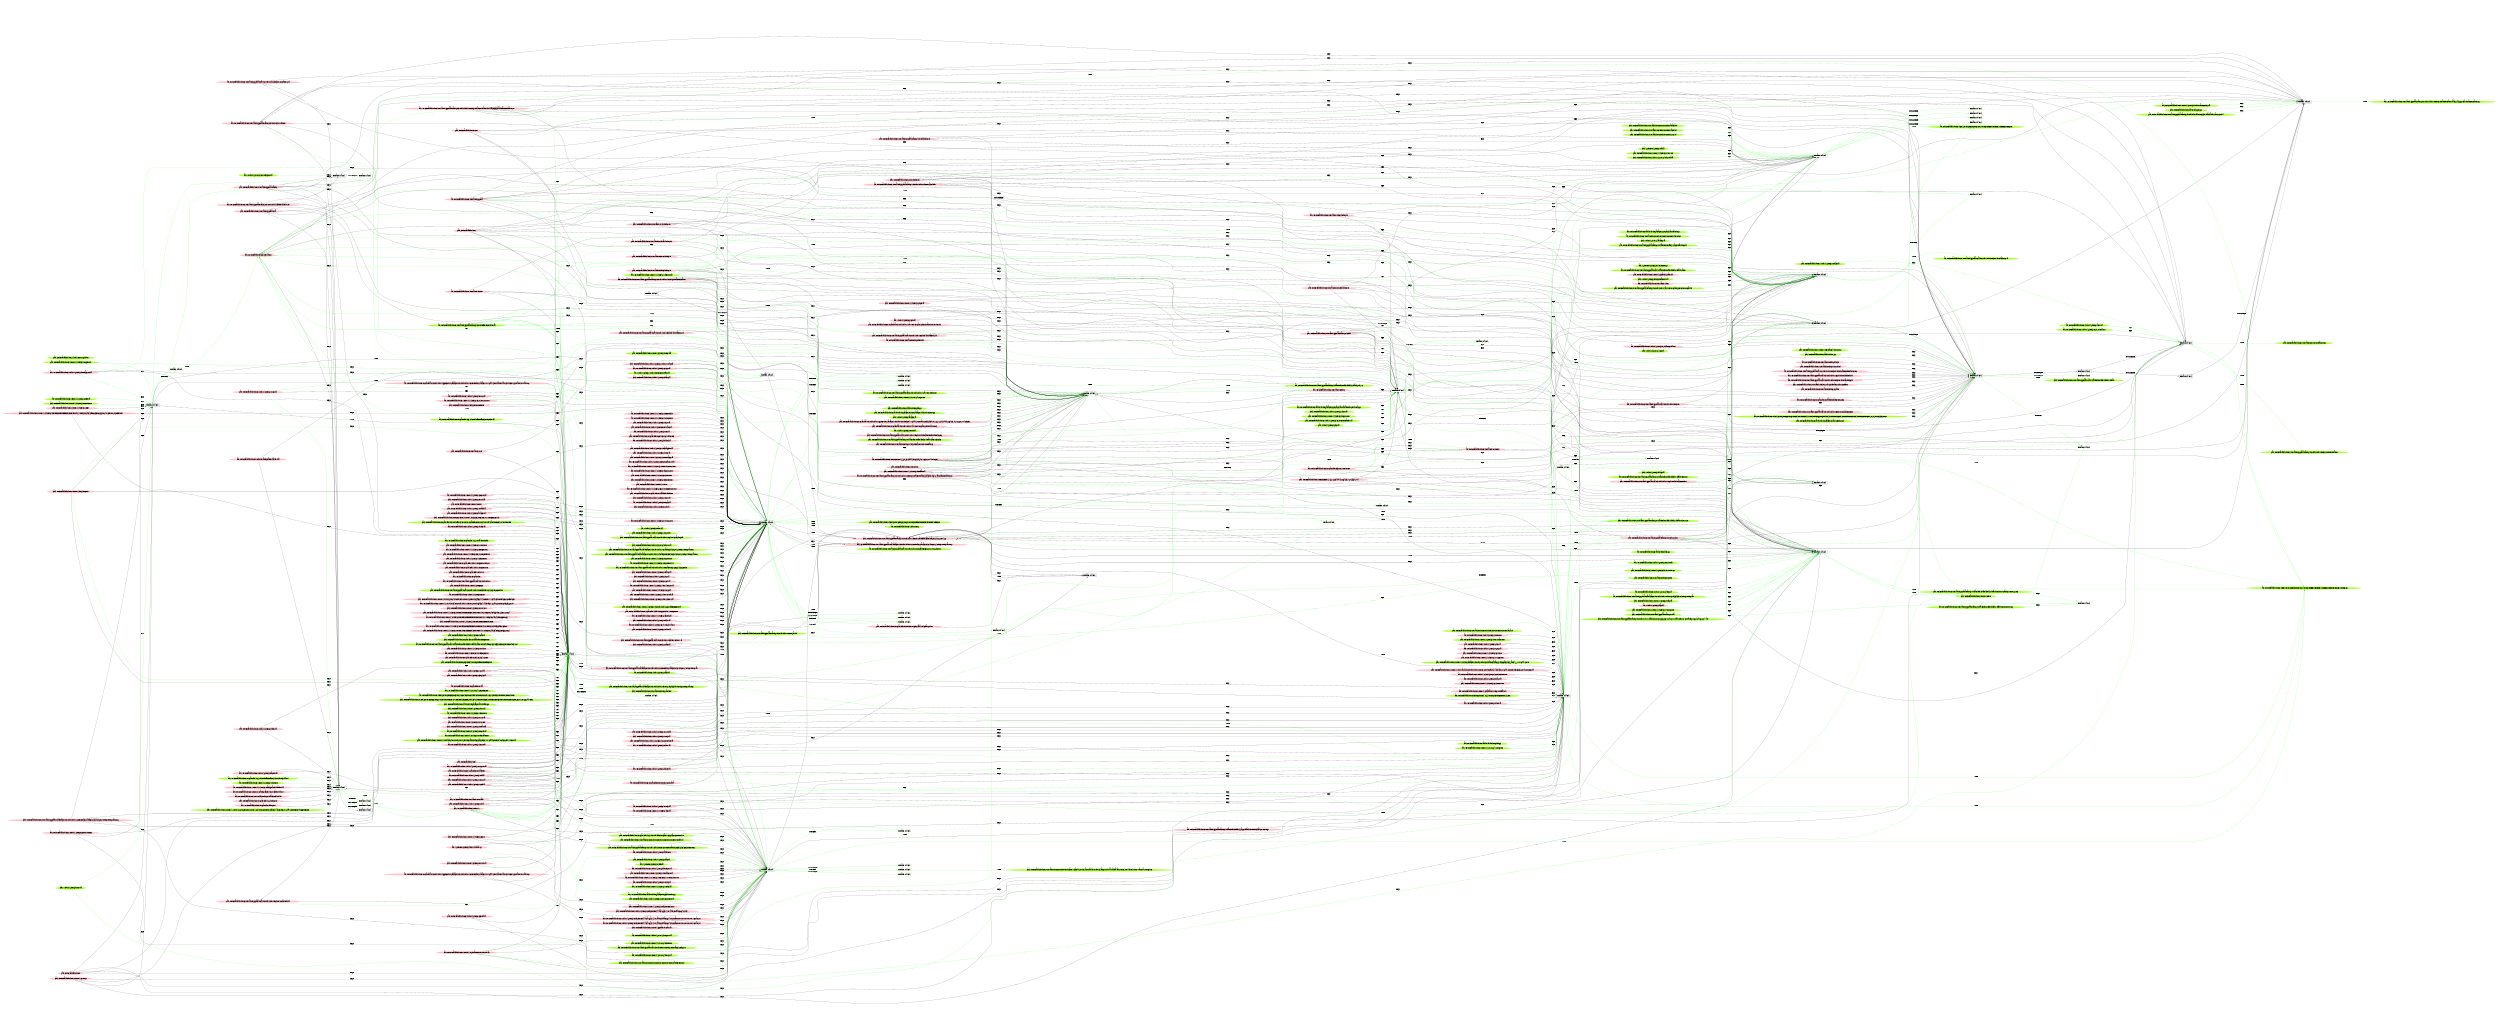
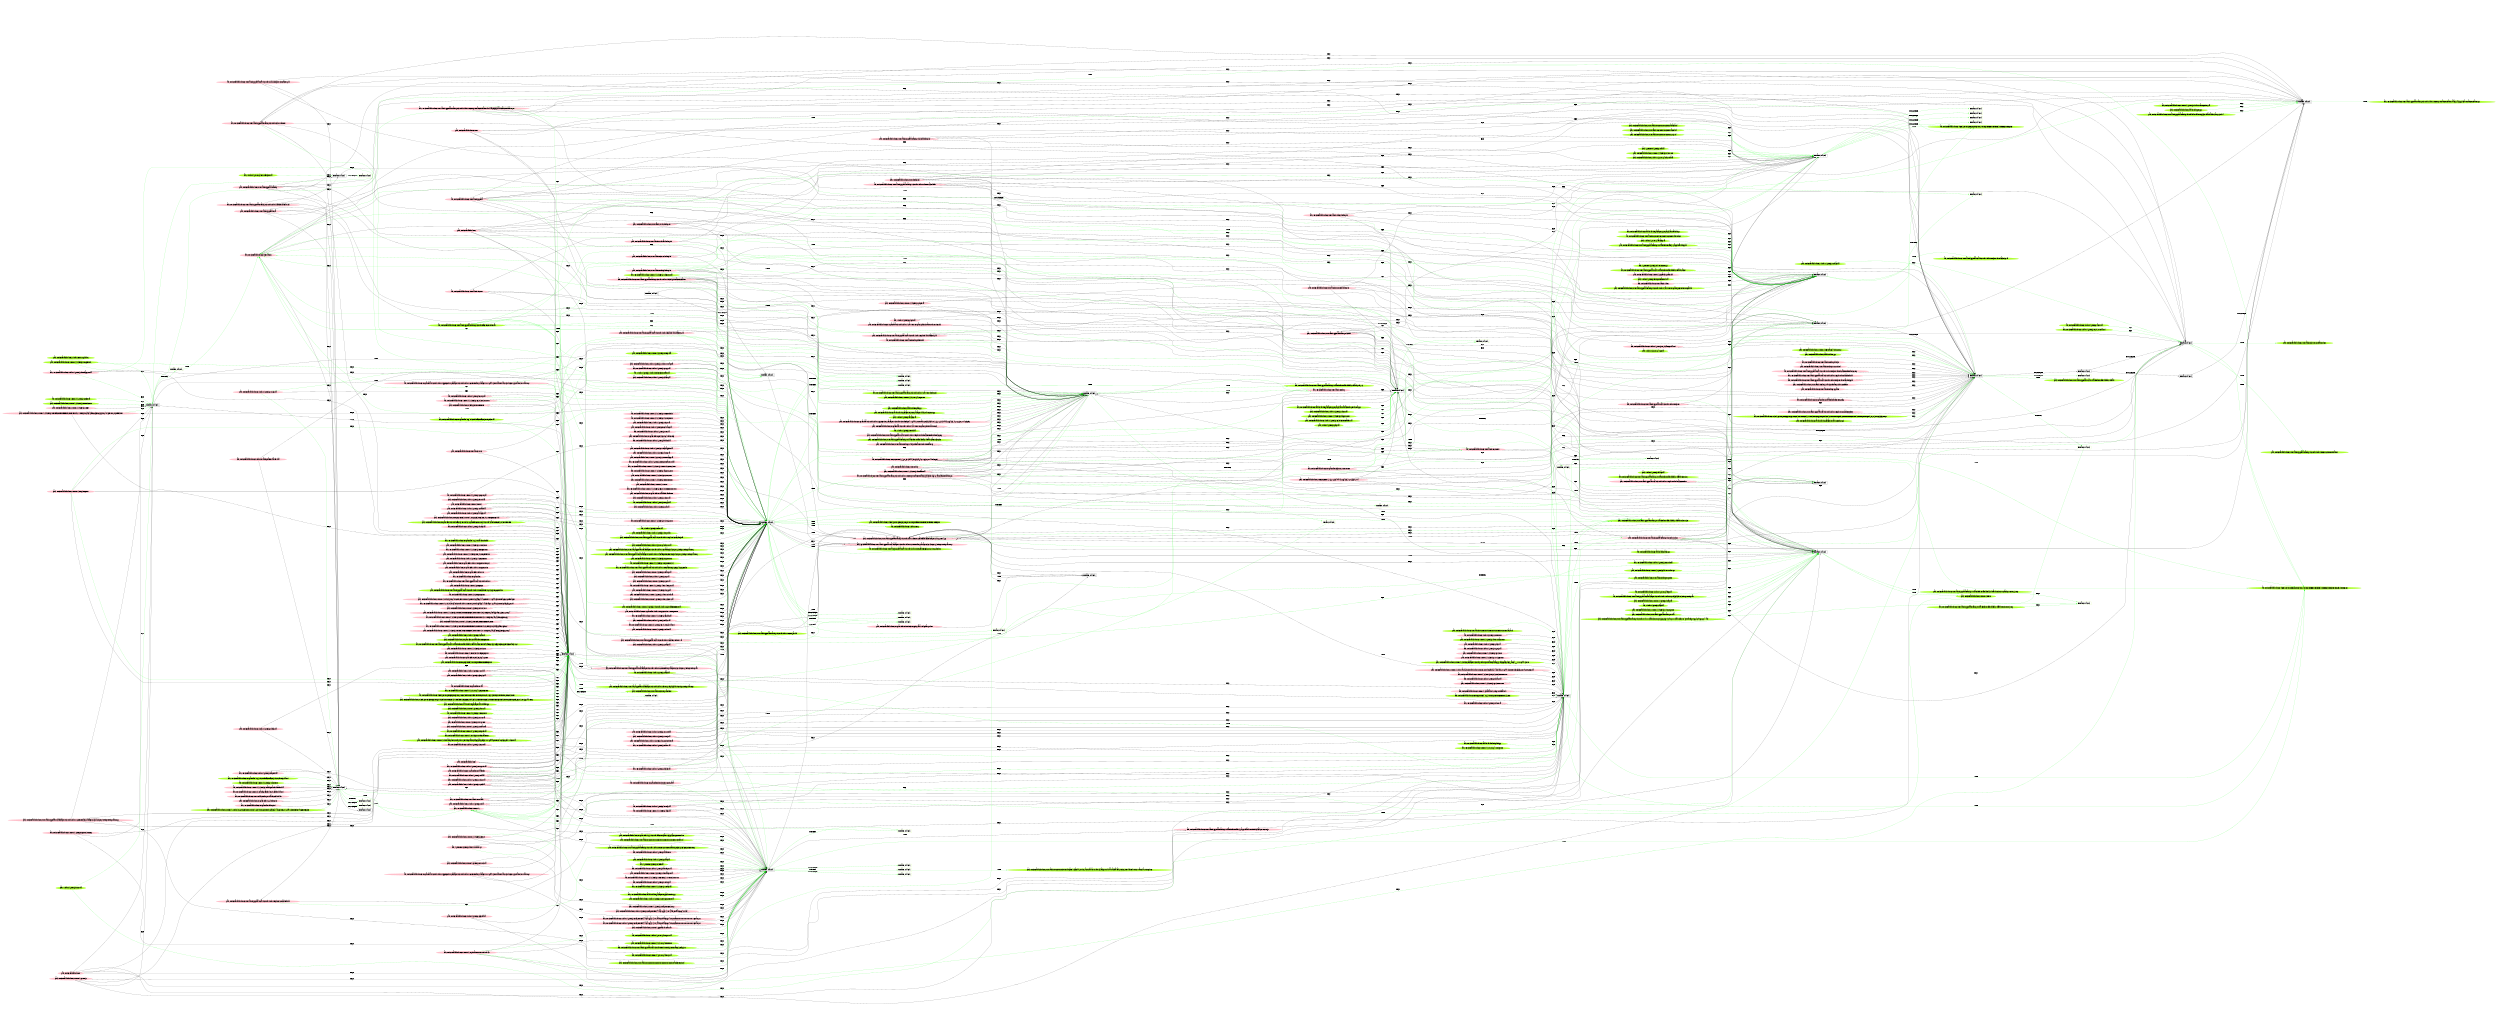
node "path: /Device/HarddiskVolume2/Windows/System32/setupapi.dll": fillcolor pink -> greenyellow
node "path: /Windows/System32/cldapi.dll": fillcolor pink -> greenyellow
